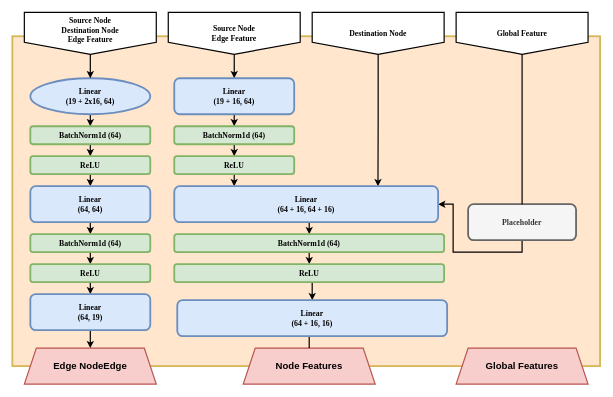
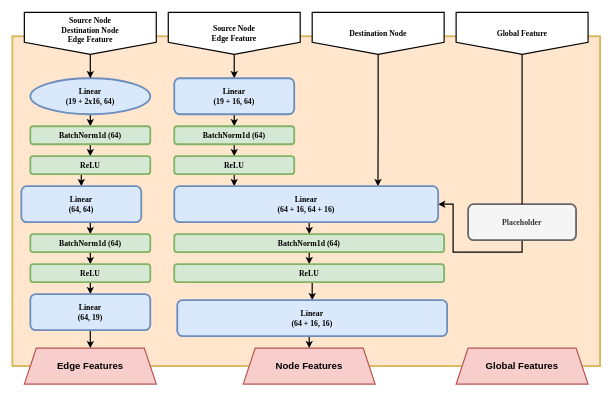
node "Linear (64, 64)": moved (90, 204) -> (81, 204)
edge "Linear (64 + 16, 16)" -- "Node Features": arrowhead none -> classic
node "Edge NodeEdge": label "Edge NodeEdge" -> "Edge Features"
